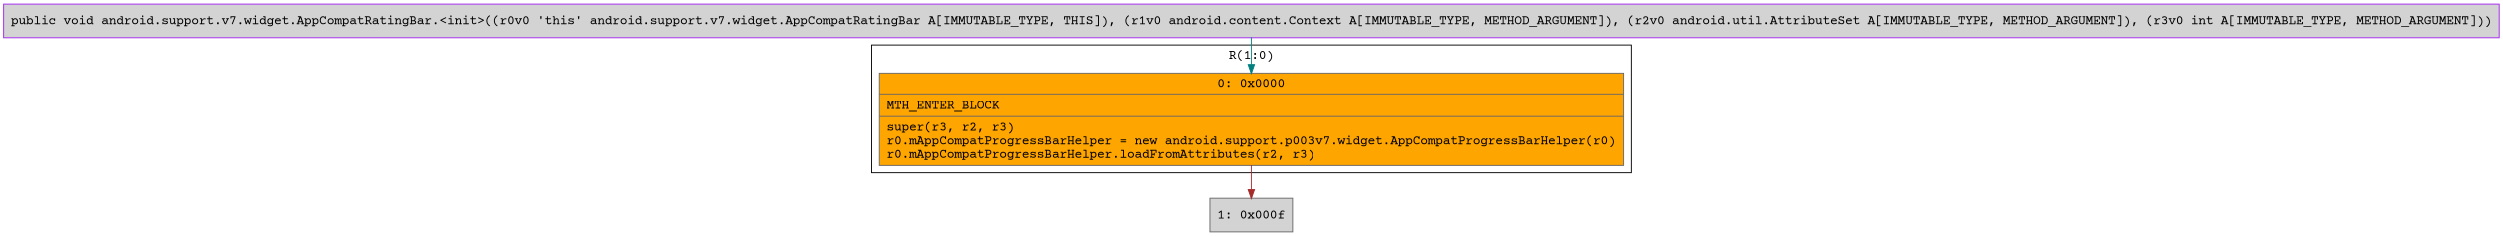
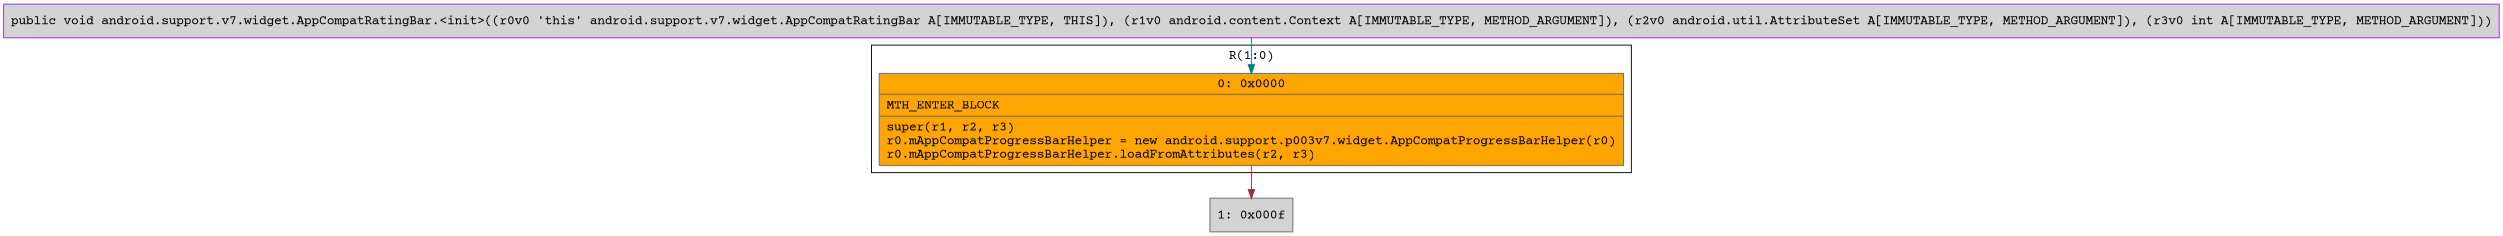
node "0: 0x0000": text "super(r3, r2, r3)" -> "super(r1, r2, r3)"
